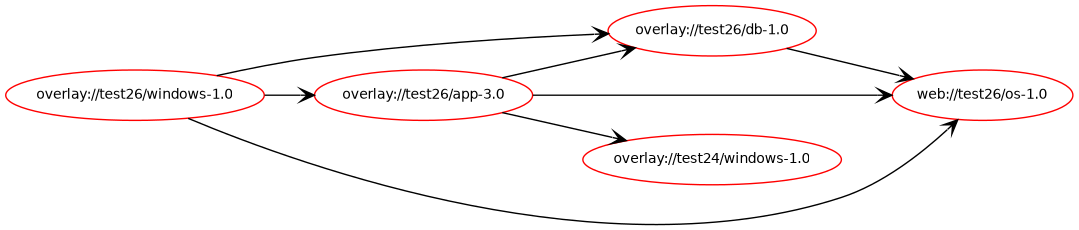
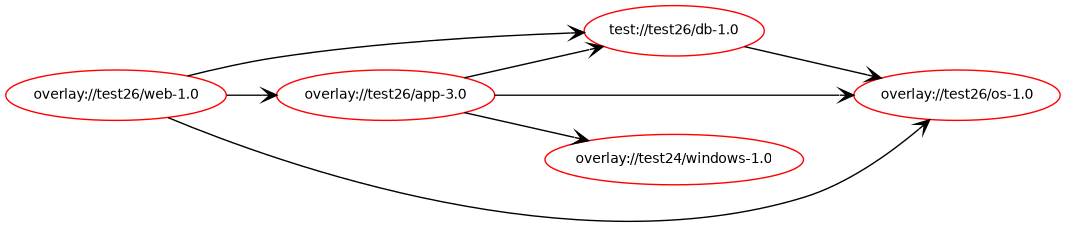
node "overlay://test26/db-1.0": label "overlay://test26/db-1.0" -> "test://test26/db-1.0"
node "overlay://test26/windows-1.0": label "overlay://test26/windows-1.0" -> "overlay://test26/web-1.0"
node "web://test26/os-1.0": label "web://test26/os-1.0" -> "overlay://test26/os-1.0"
